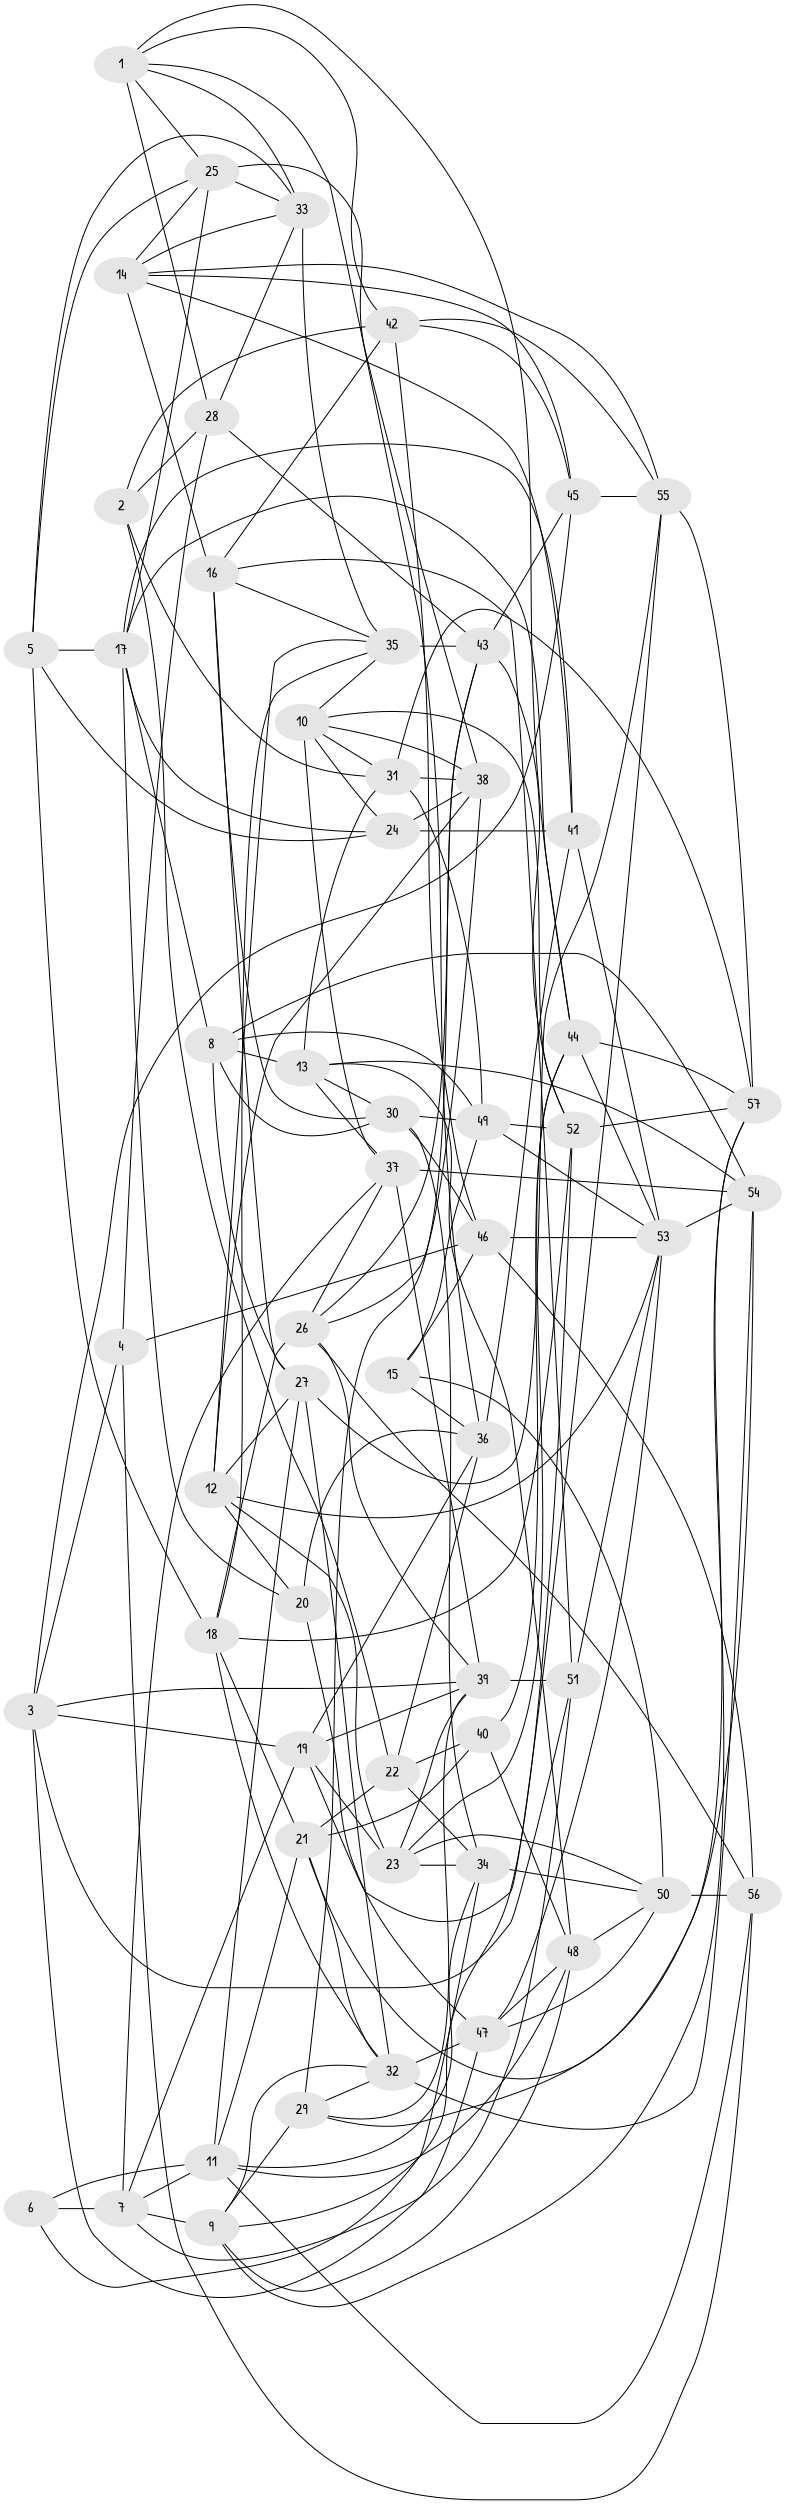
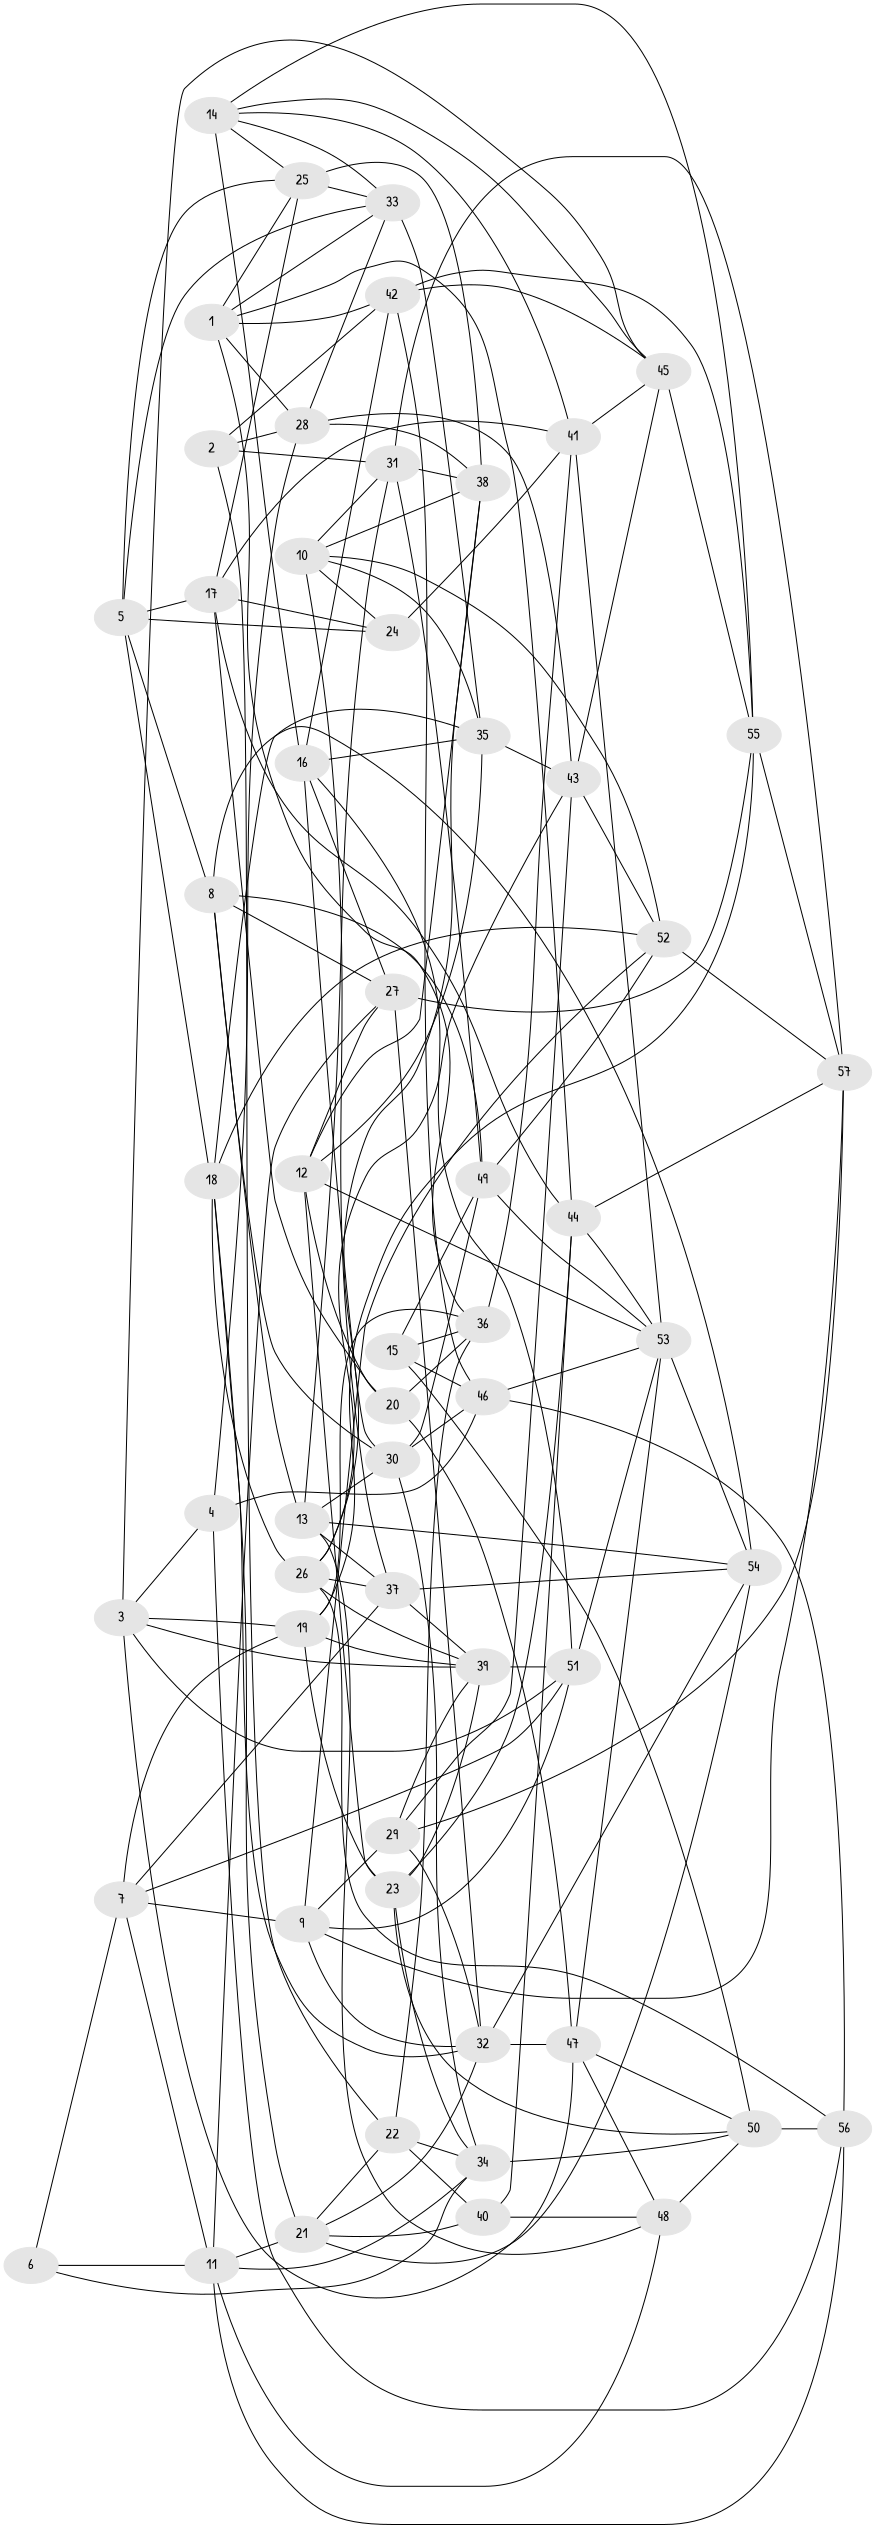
edge "45" -- "41": added
edge "38" -- "24": now "38" -- "28"
edge "17" -- "8": now "5" -- "8"
edge "48" -- "9": now "51" -- "9"
